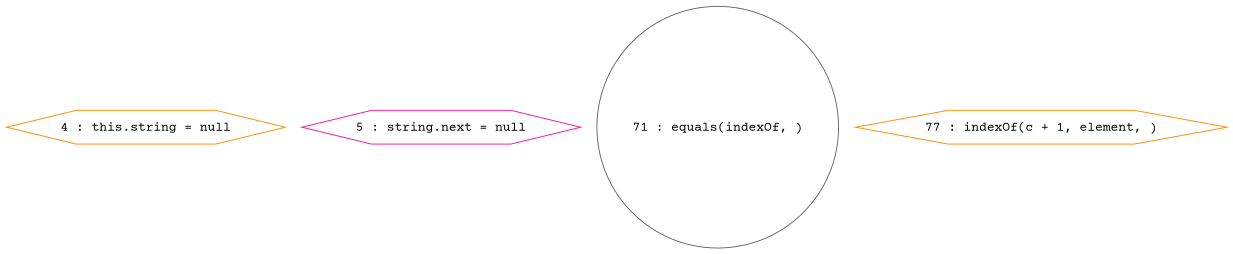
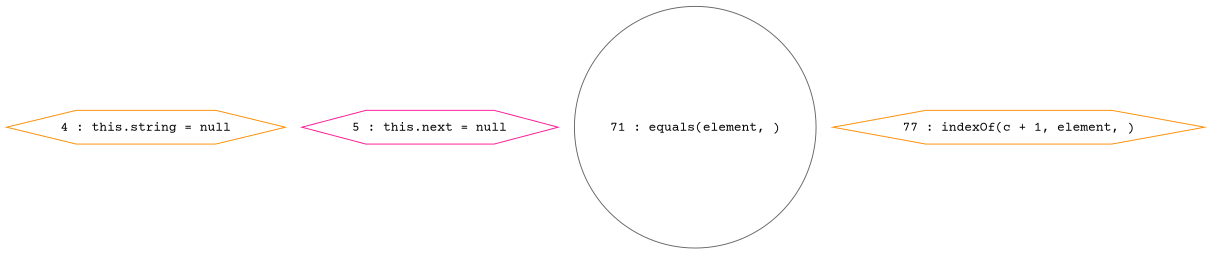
node "5 : string.next = null": label "5 : string.next = null" -> "5 : this.next = null"
node "71 : equals(indexOf, )": label "71 : equals(indexOf, )" -> "71 : equals(element, )"
